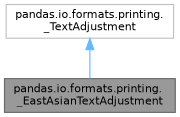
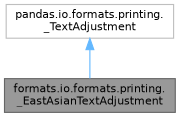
node "pandas.io.formats.printing. _EastAsianTextAdjustment": label "pandas.io.formats.printing. _EastAsianTextAdjustment" -> "formats.io.formats.printing. _EastAsianTextAdjustment"
